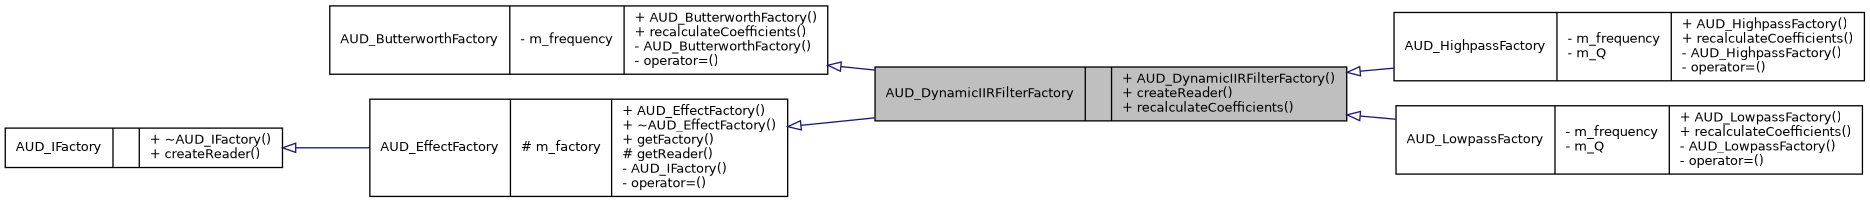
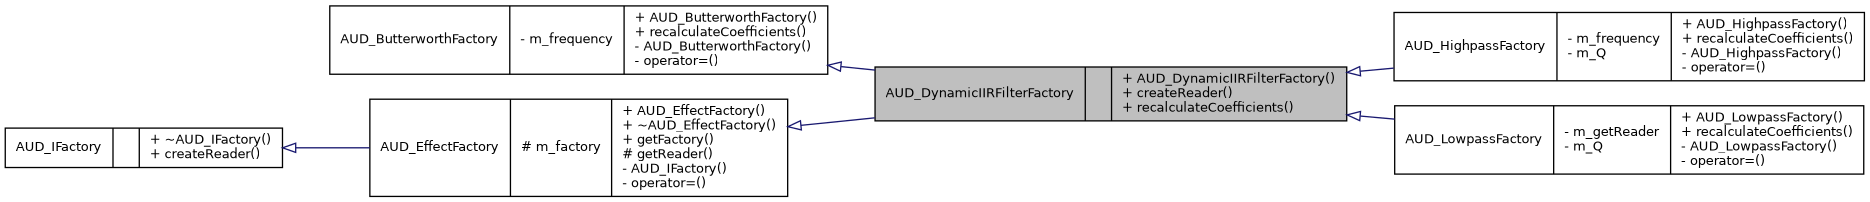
node "AUD_LowpassFactory": text "- m_frequency" -> "- m_getReader"
